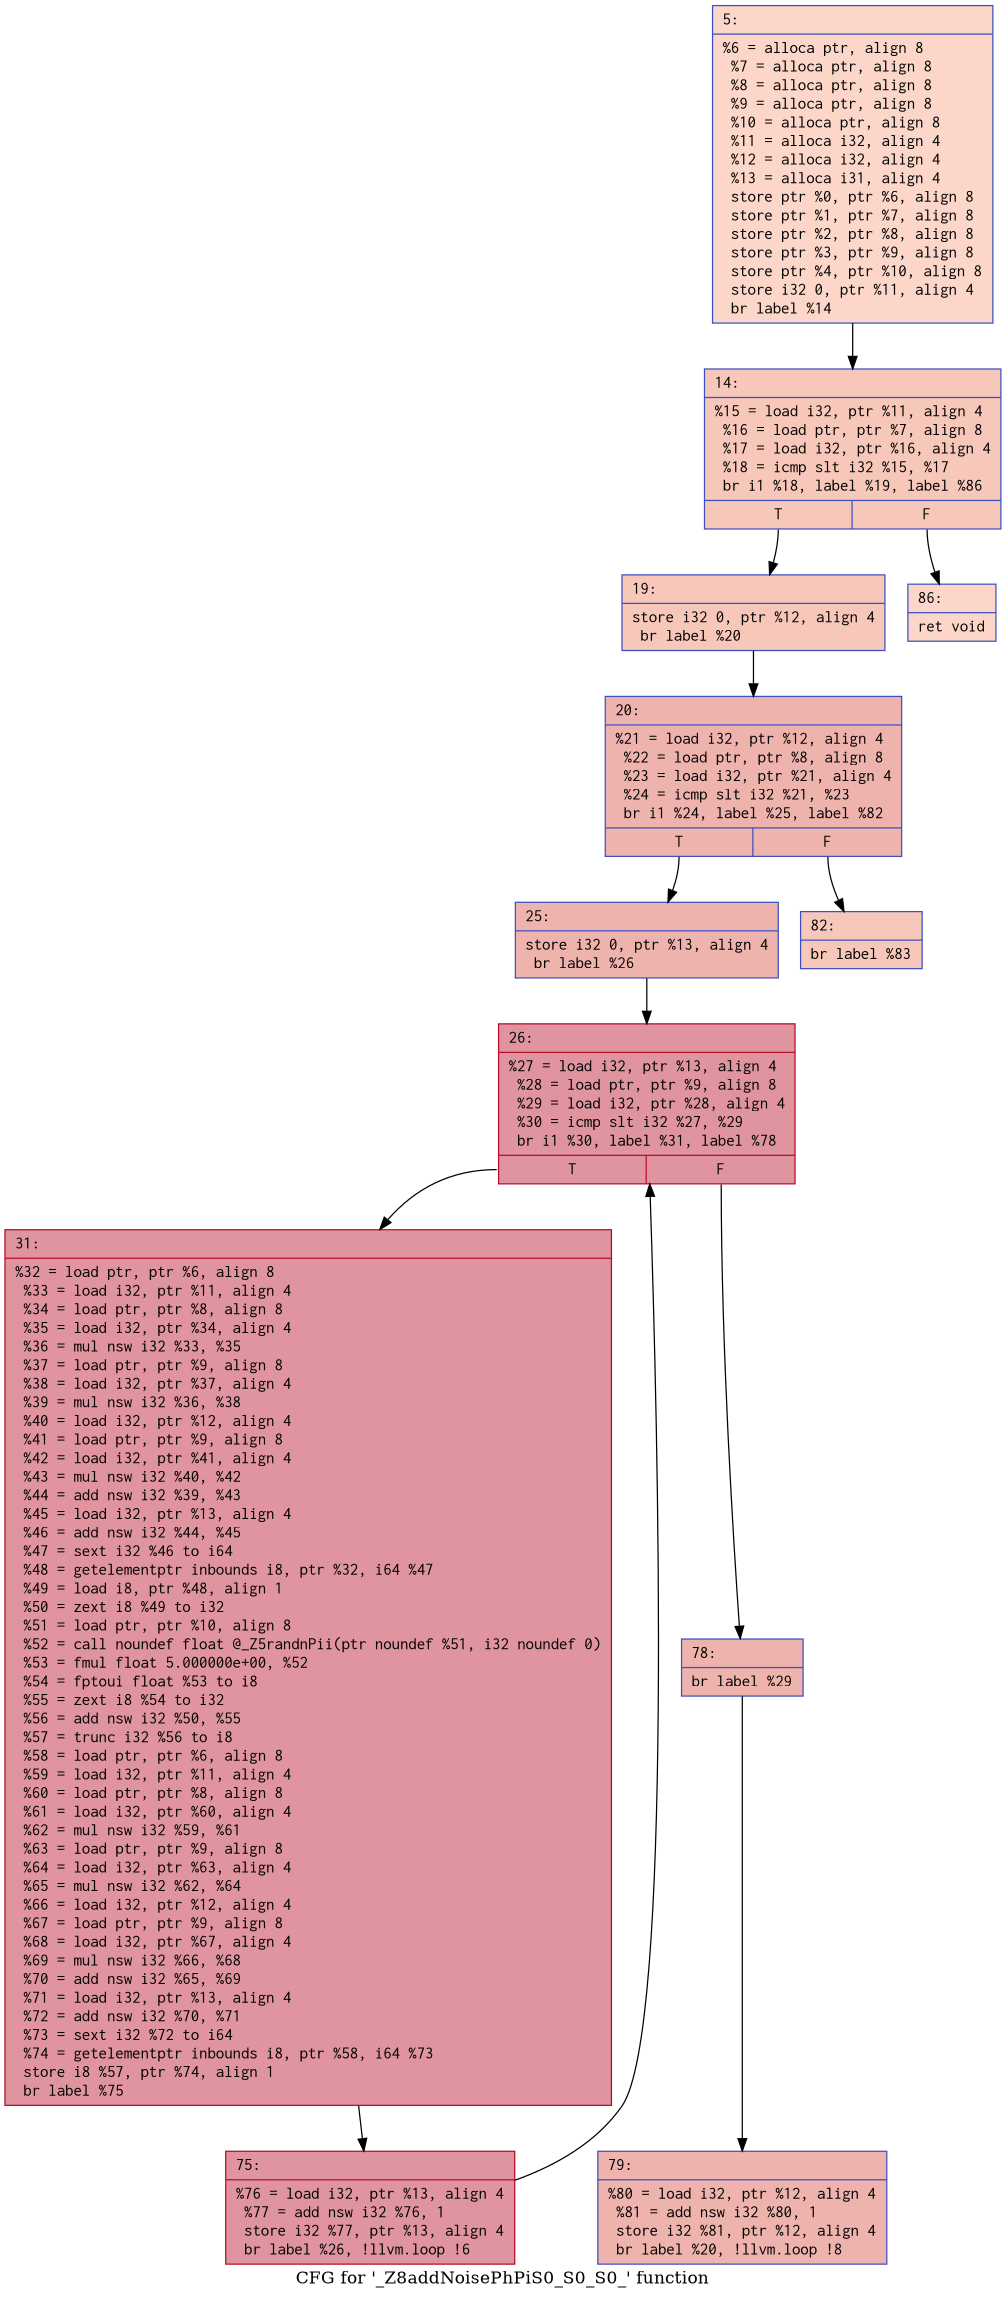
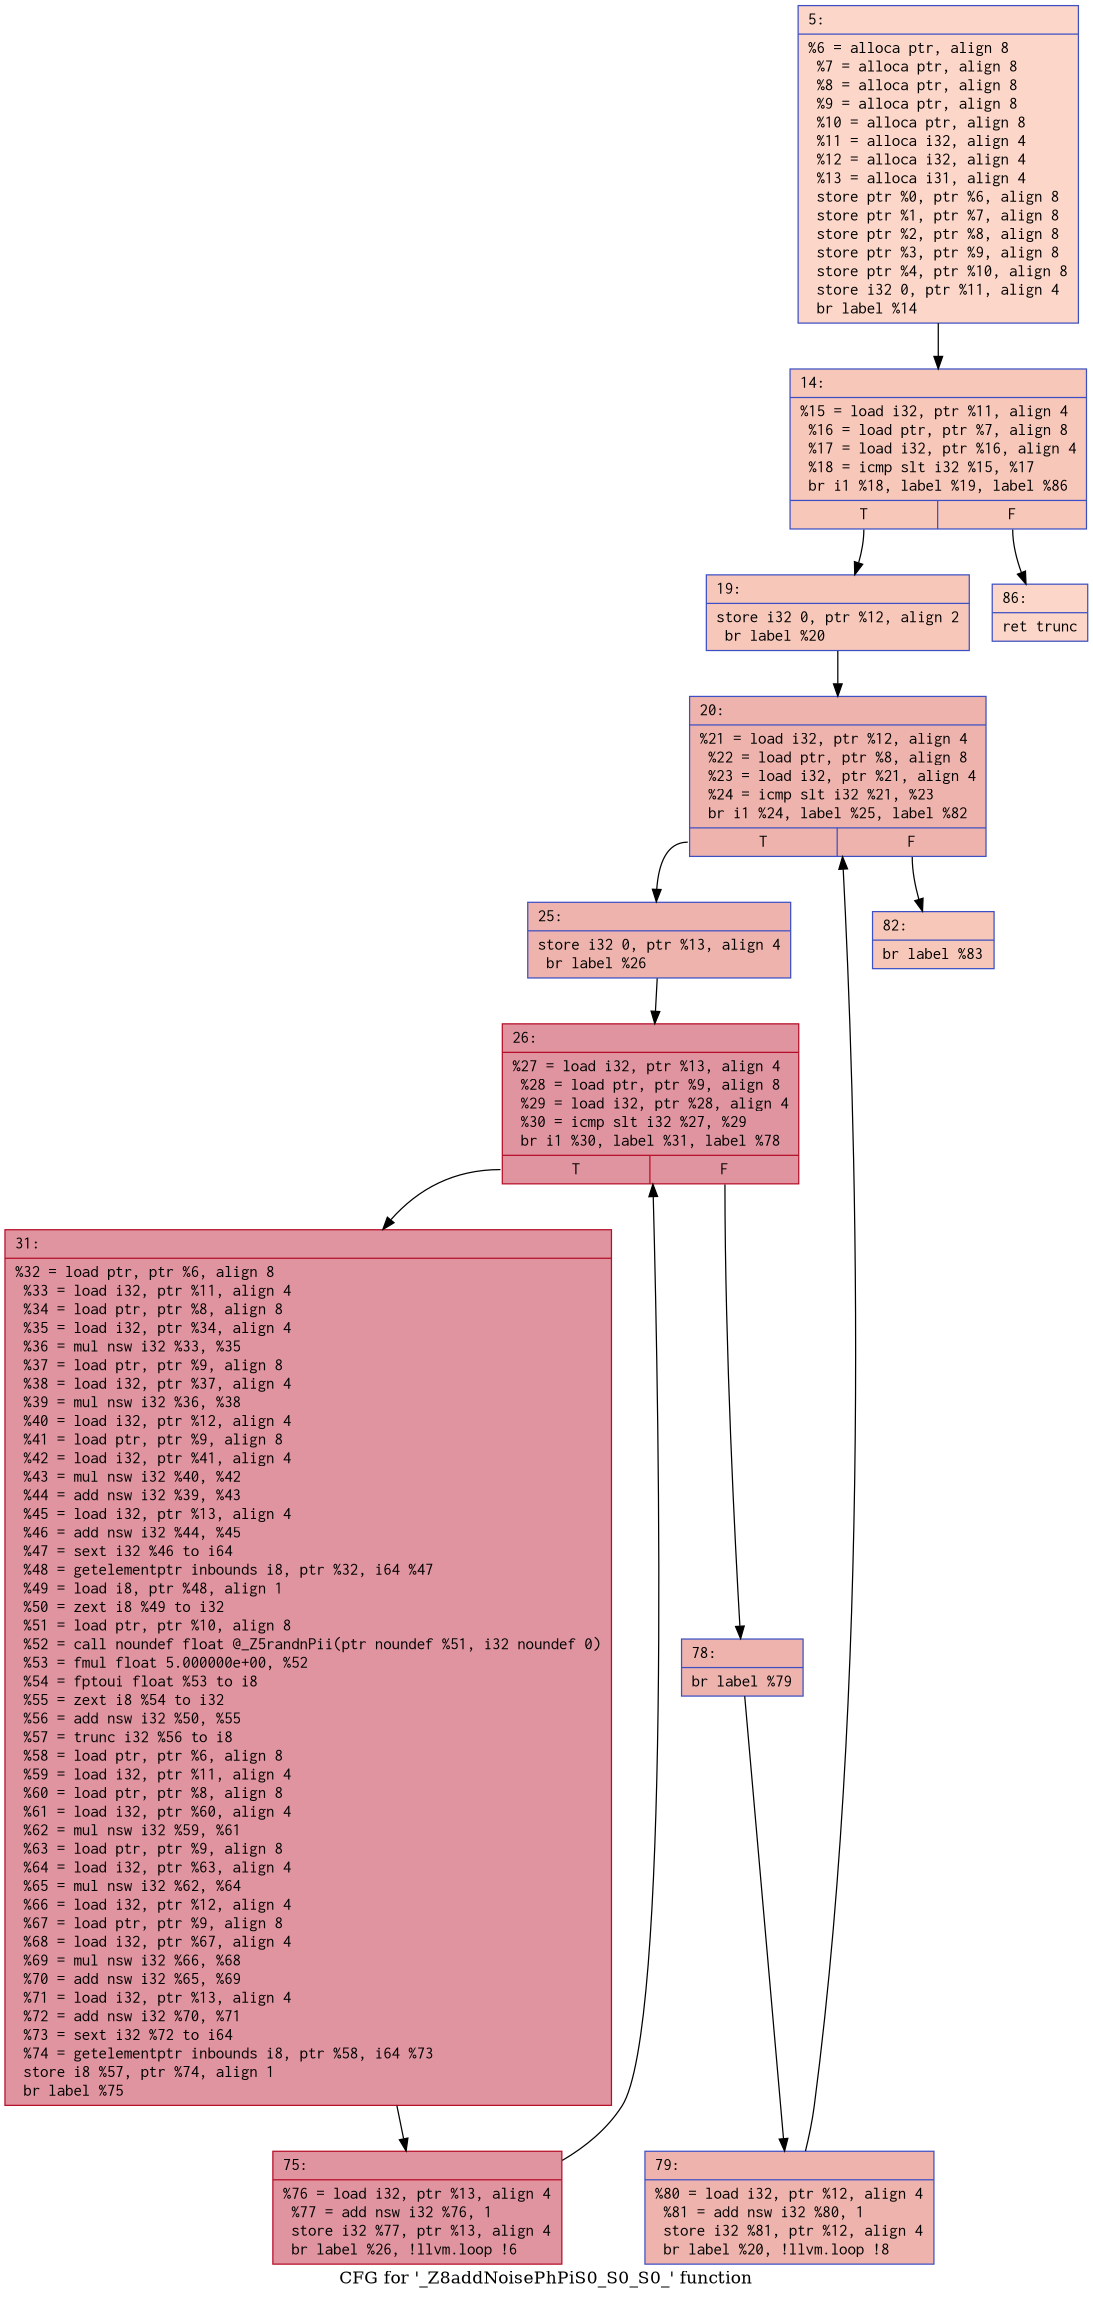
node "19:": text "store i32 0, ptr %12, align 4" -> "store i32 0, ptr %12, align 2"
node "86:": text "ret void" -> "ret trunc"
edge "79:" -> "20:": added
node "78:": text "br label %29" -> "br label %79"
